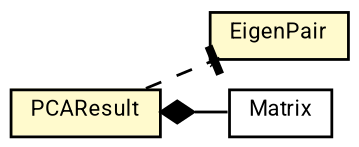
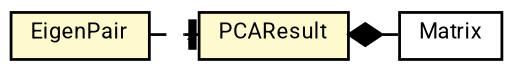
edge "PCAResult" -> "EigenPair": reversed
